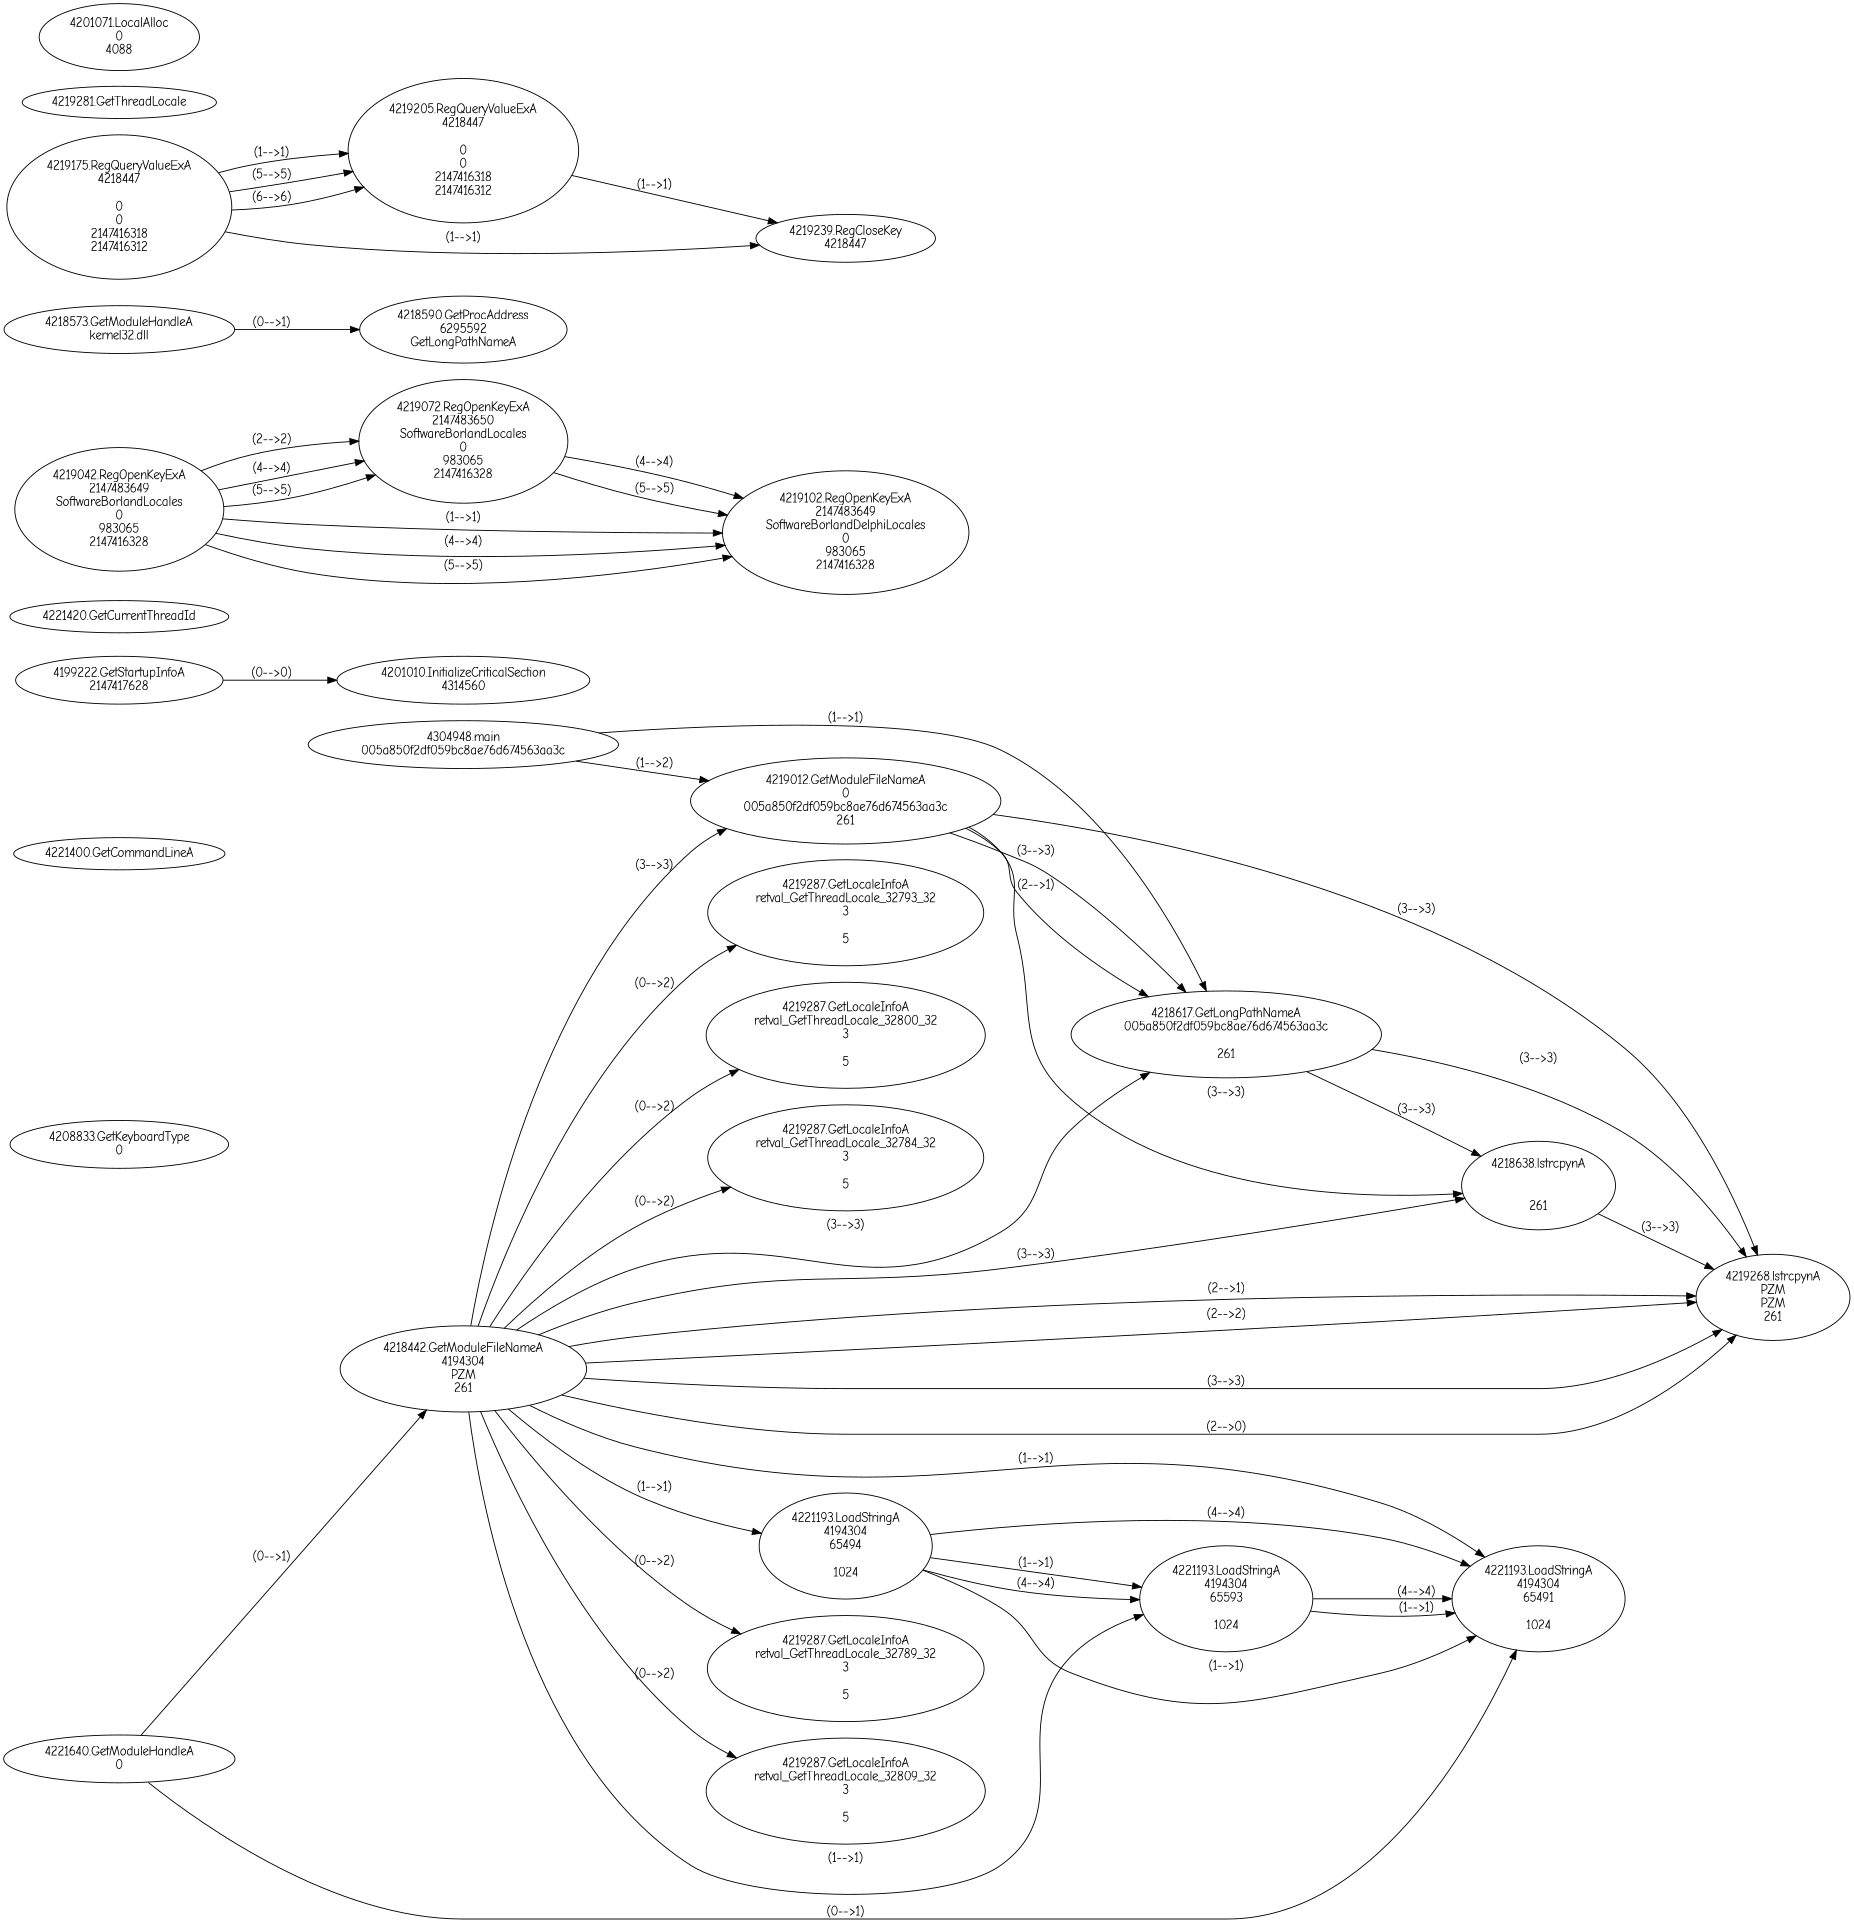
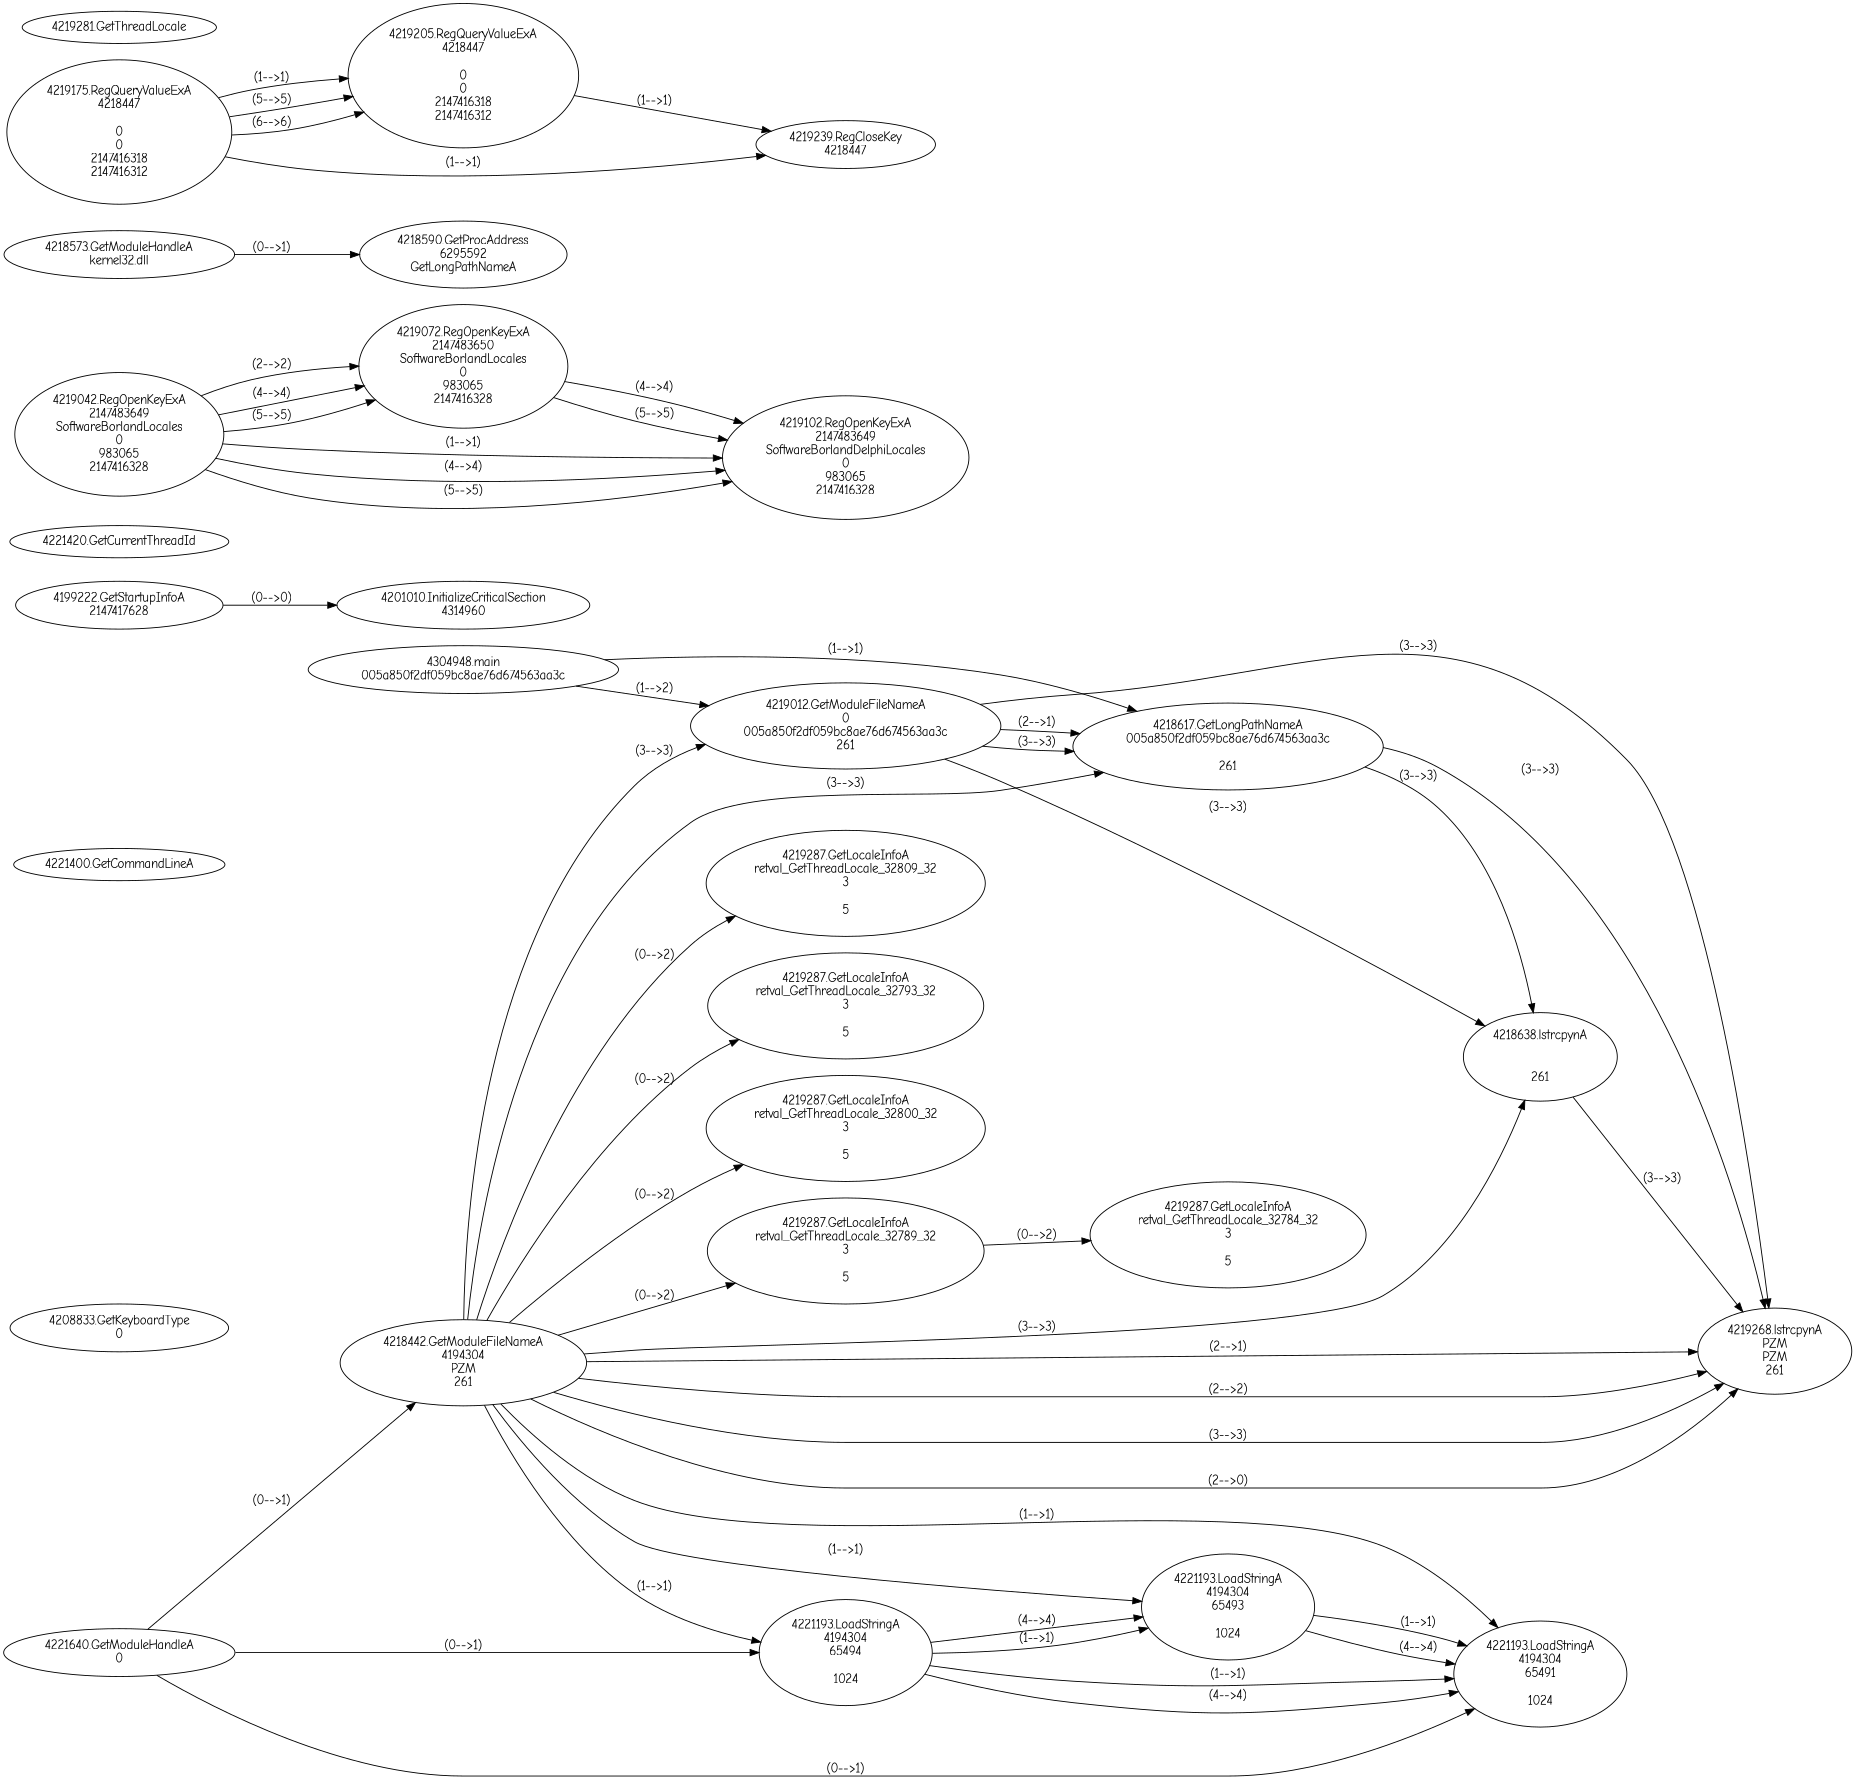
node "4201071.LocalAlloc 0 4088": removed
node "4201010.InitializeCriticalSection 4314560": label "4201010.InitializeCriticalSection 4314560" -> "4201010.InitializeCriticalSection 4314960"
edge "4218442.GetModuleFileNameA 4194304 PZM 261" -> "4219287.GetLocaleInfoA retval_GetThreadLocale_32784_32 3 5": now "4219287.GetLocaleInfoA retval_GetThreadLocale_32789_32 3 5" -> "4219287.GetLocaleInfoA retval_GetThreadLocale_32784_32 3 5"
node "4221193.LoadStringA 4194304 65593 1024": label "4221193.LoadStringA 4194304 65593 1024" -> "4221193.LoadStringA 4194304 65493 1024"
edge "4221640.GetModuleHandleA 0" -> "4221193.LoadStringA 4194304 65494 1024": added, label "(0-->1)"
